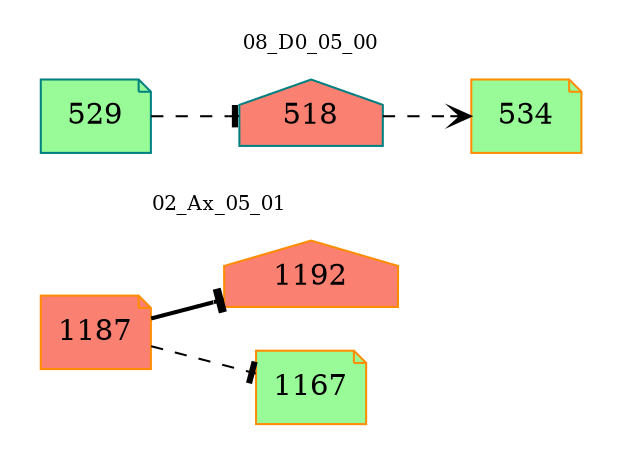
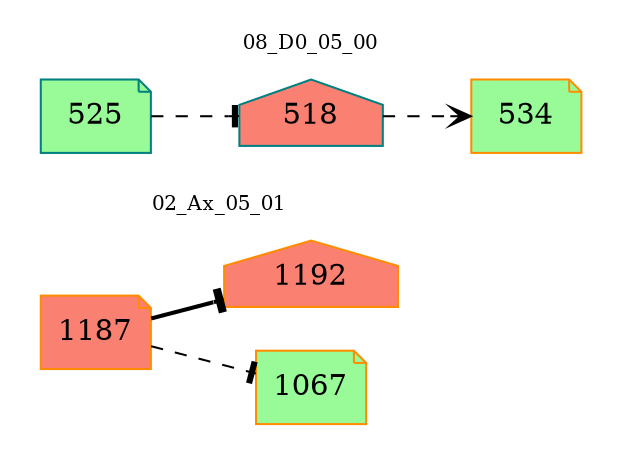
node "529": label "529" -> "525"
node "1167": label "1167" -> "1067"
